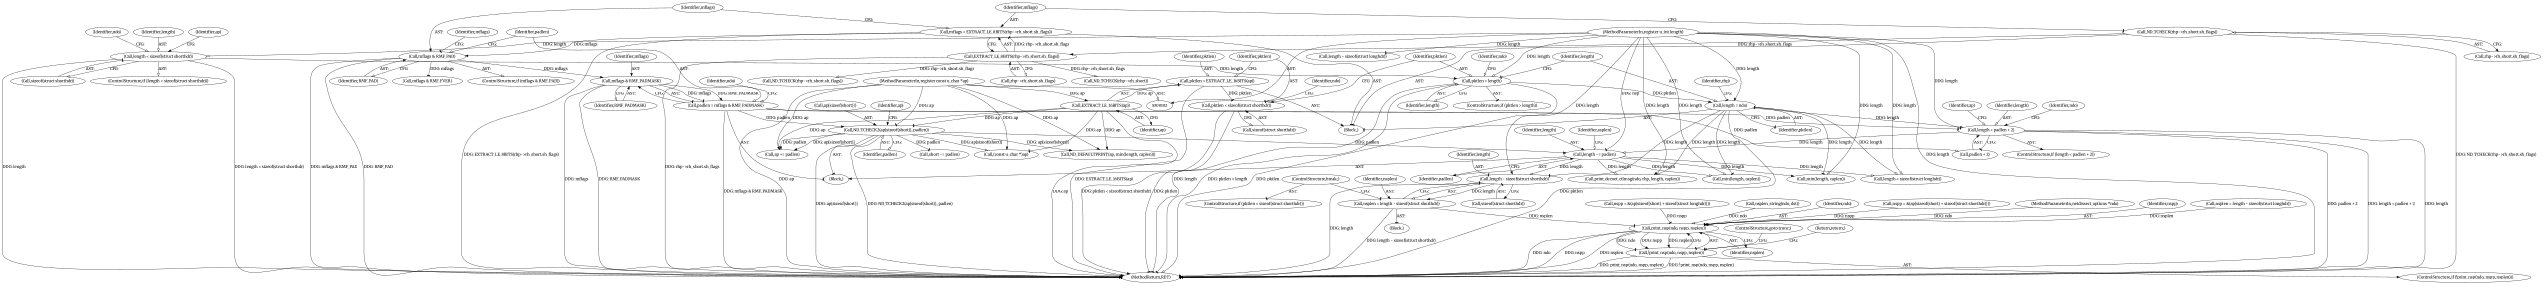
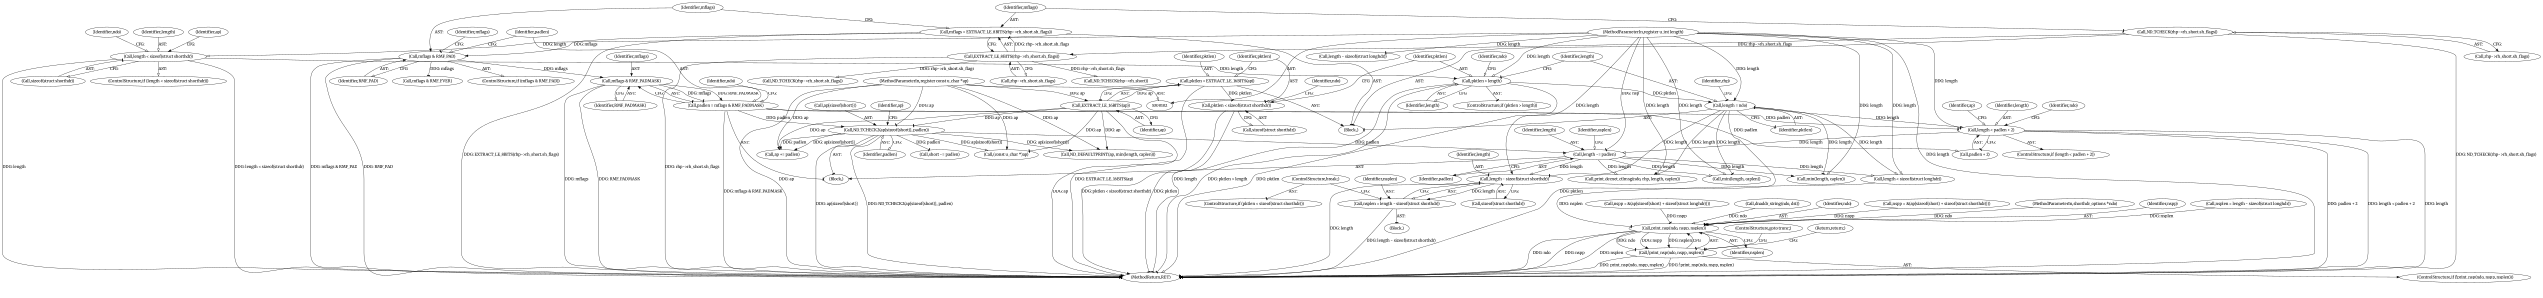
edge "(Call,pktlen = EXTRACT_LE_16BITS(ap))" -> "(Call,EXTRACT_LE_16BITS(ap))": added, label "CFG:"
node "(Call,nsplen_string(ndo, dst))": label "(Call,nsplen_string(ndo, dst))" -> "(Call,dnaddr_string(ndo, dst))"
node "(MethodParameterIn,netdissect_options *ndo)": label "(MethodParameterIn,netdissect_options *ndo)" -> "(MethodParameterIn,shorthdr_options *ndo)"
edge "(Call,nsplen = length - sizeof(struct shorthdr))" -> "(Call,print_nsp(ndo, nspp, nsplen))": now "(Call,length < sizeof(struct longhdr))" -> "(Call,print_nsp(ndo, nspp, nsplen))"
